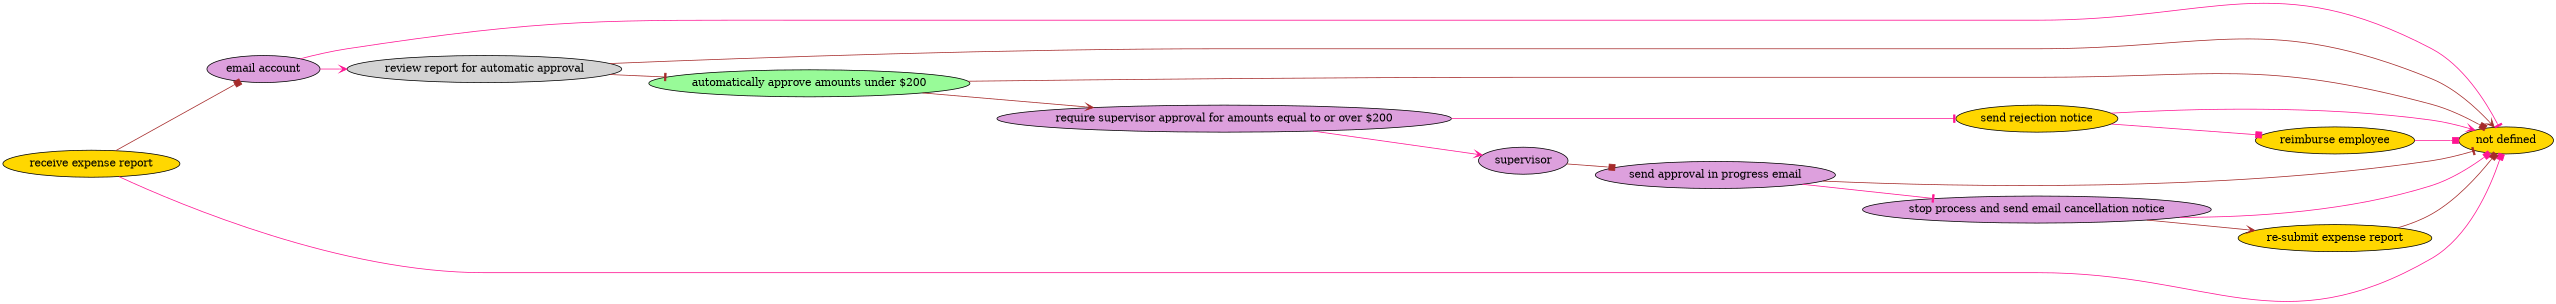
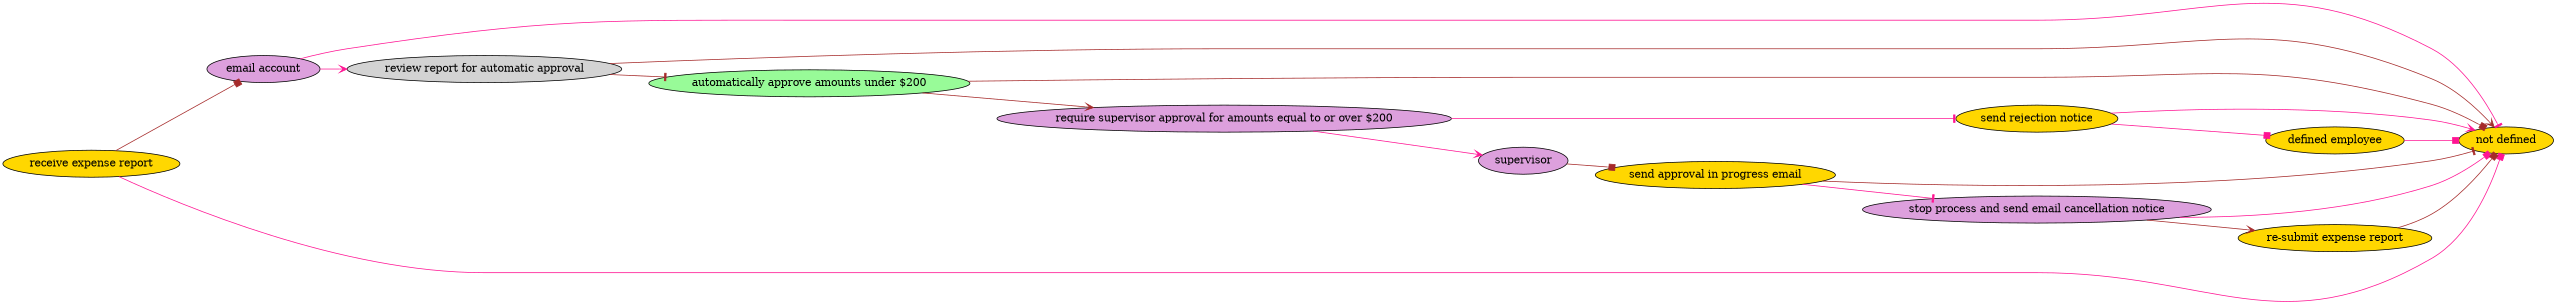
node "reimburse employee": label "reimburse employee" -> "defined employee"
node "send approval in progress email": fillcolor plum -> gold
